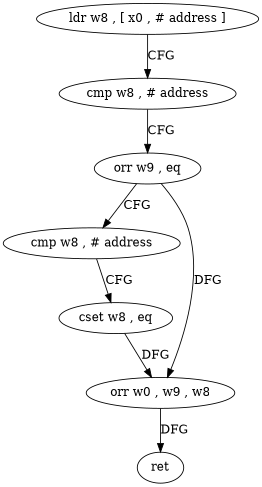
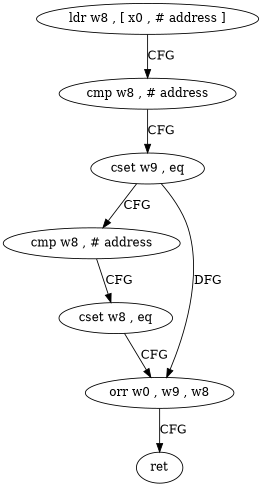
node "orr w9 , eq": label "orr w9 , eq" -> "cset w9 , eq"
edge "cset w8 , eq" -> "orr w0 , w9 , w8": label "DFG" -> "CFG"
edge "orr w0 , w9 , w8" -> "ret": label "DFG" -> "CFG"
